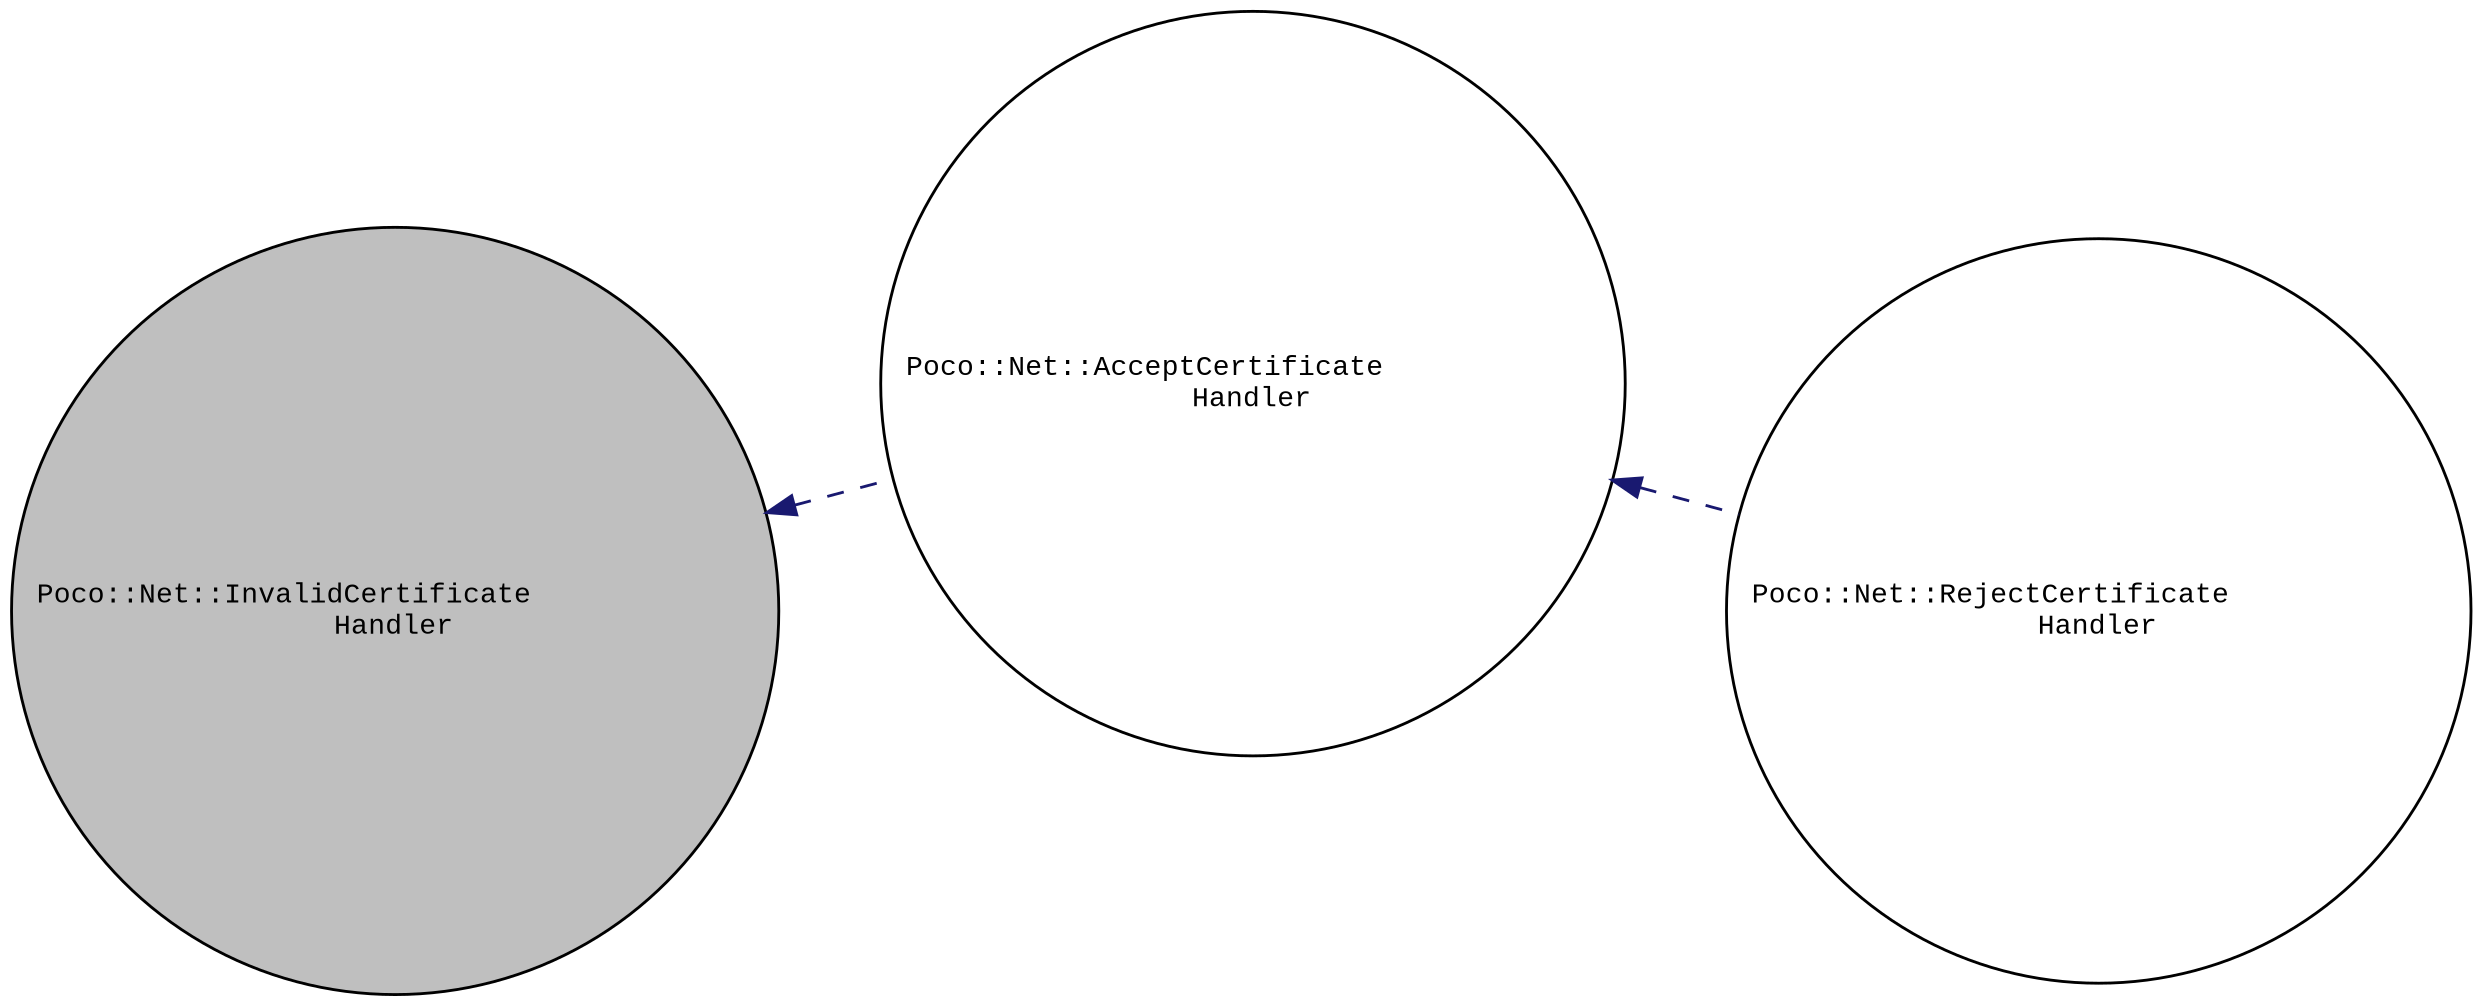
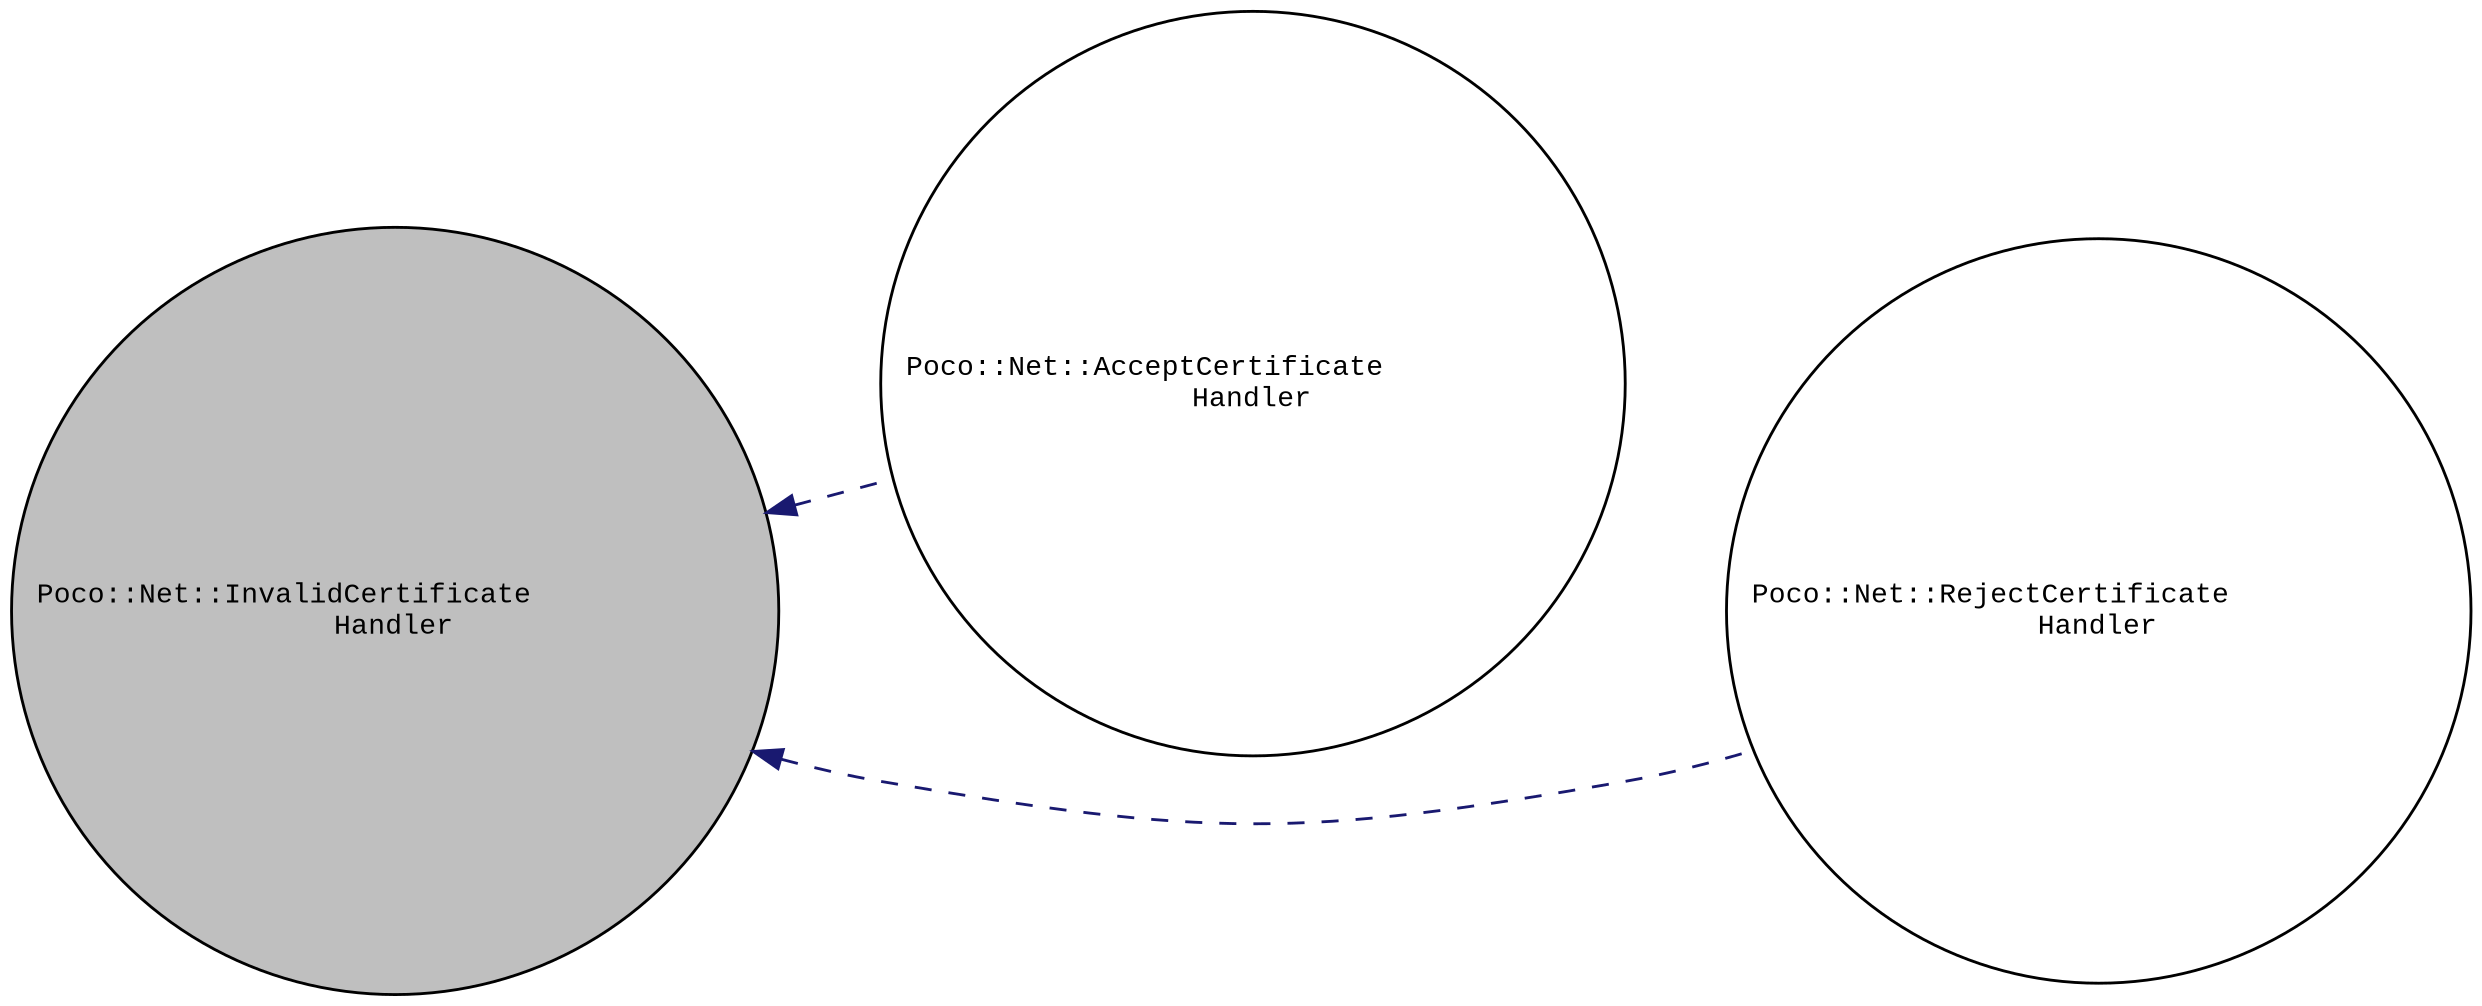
edge "Poco::Net::RejectCertificate Handler" -> "Poco::Net::AcceptCertificate Handler": now "Poco::Net::RejectCertificate Handler" -> "Poco::Net::InvalidCertificate Handler"
